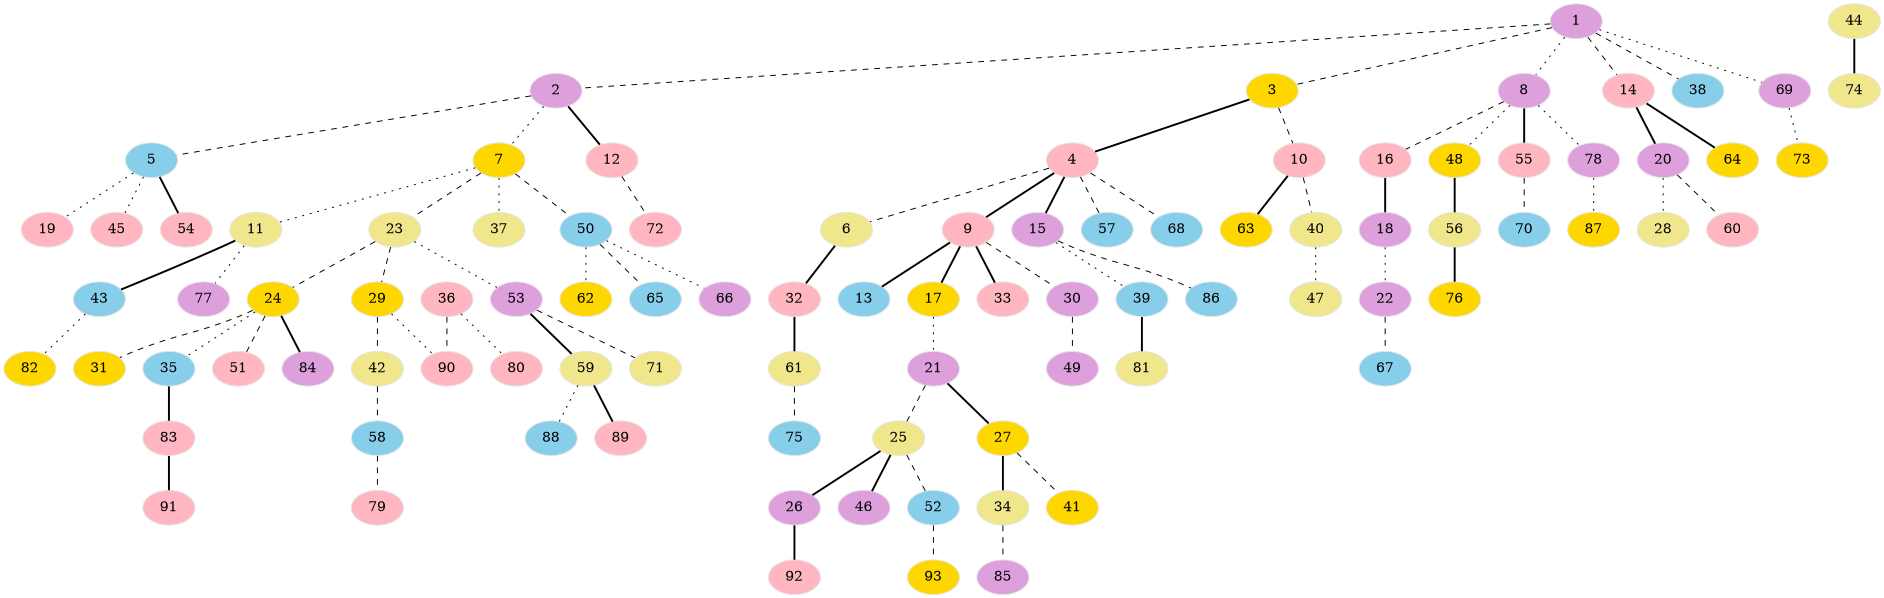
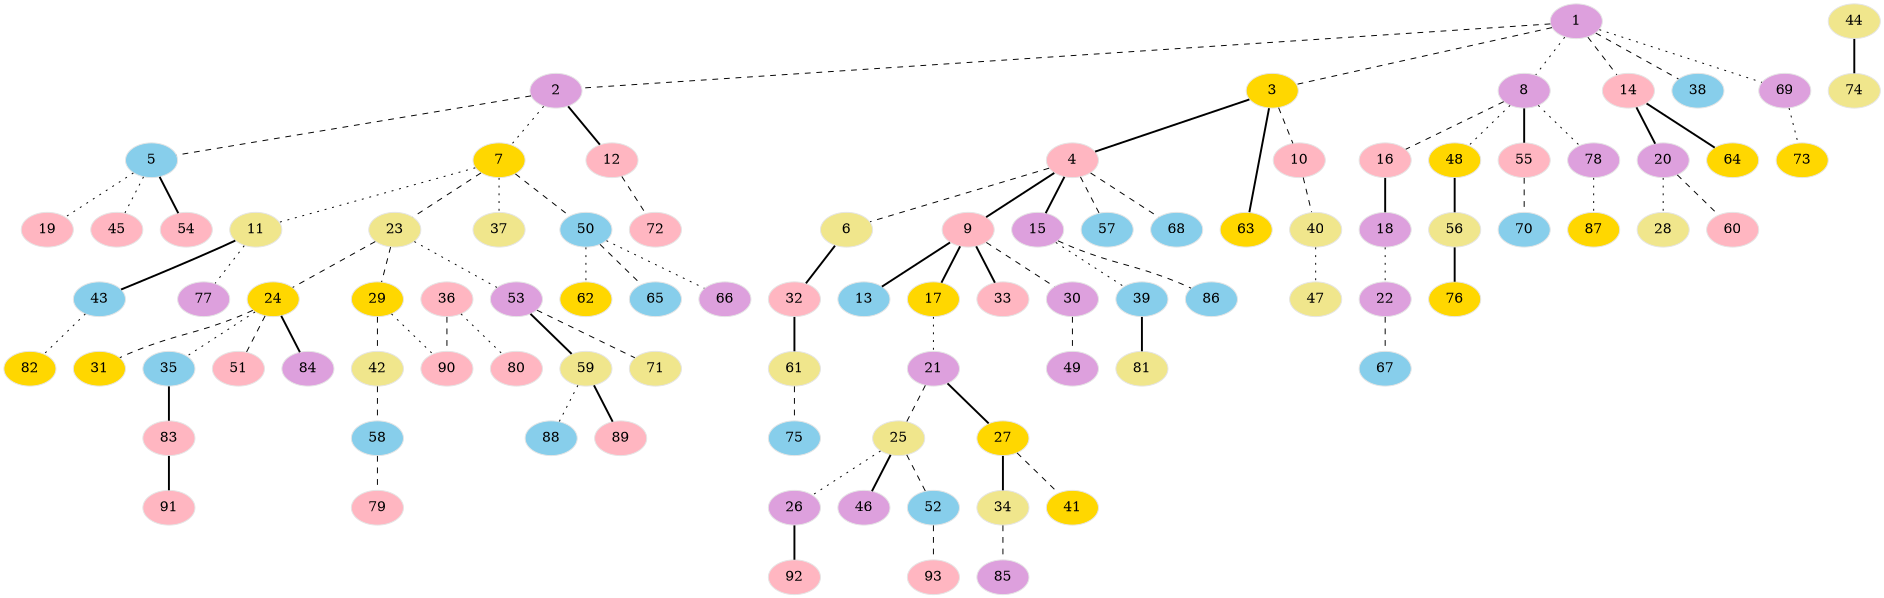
edge "10" -- "63": now "3" -- "63"
edge "25" -- "26": style bold -> dotted
node "93": fillcolor gold -> lightpink
